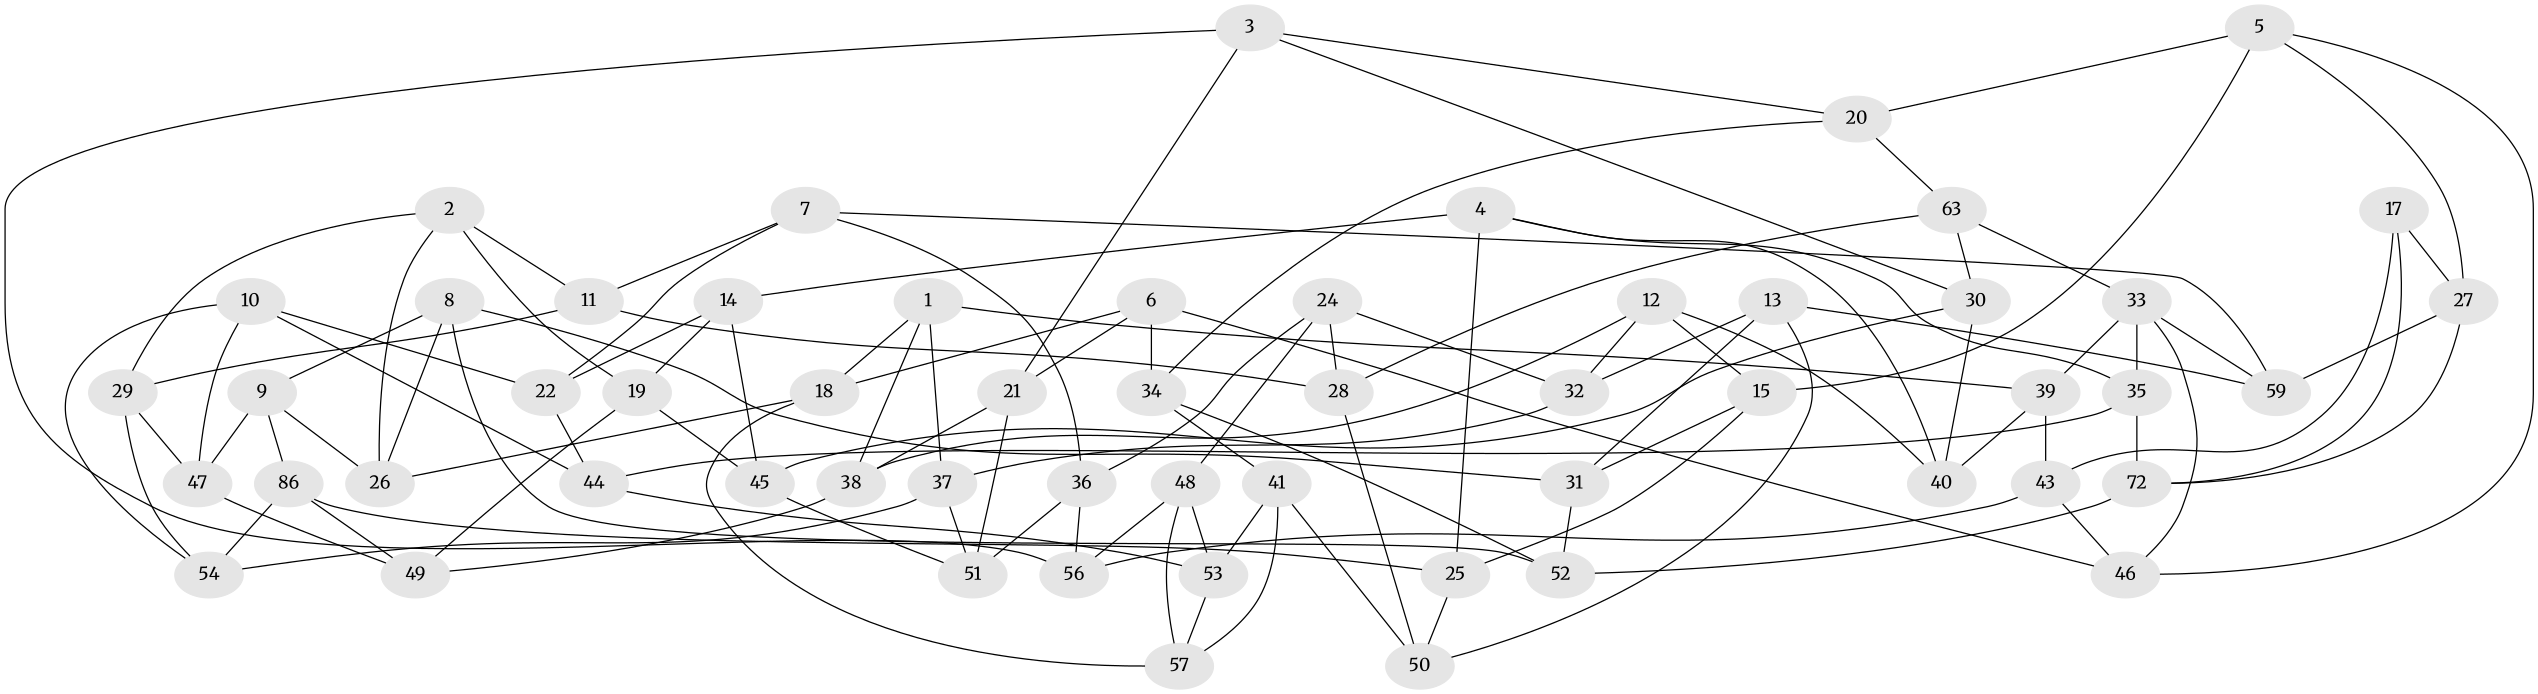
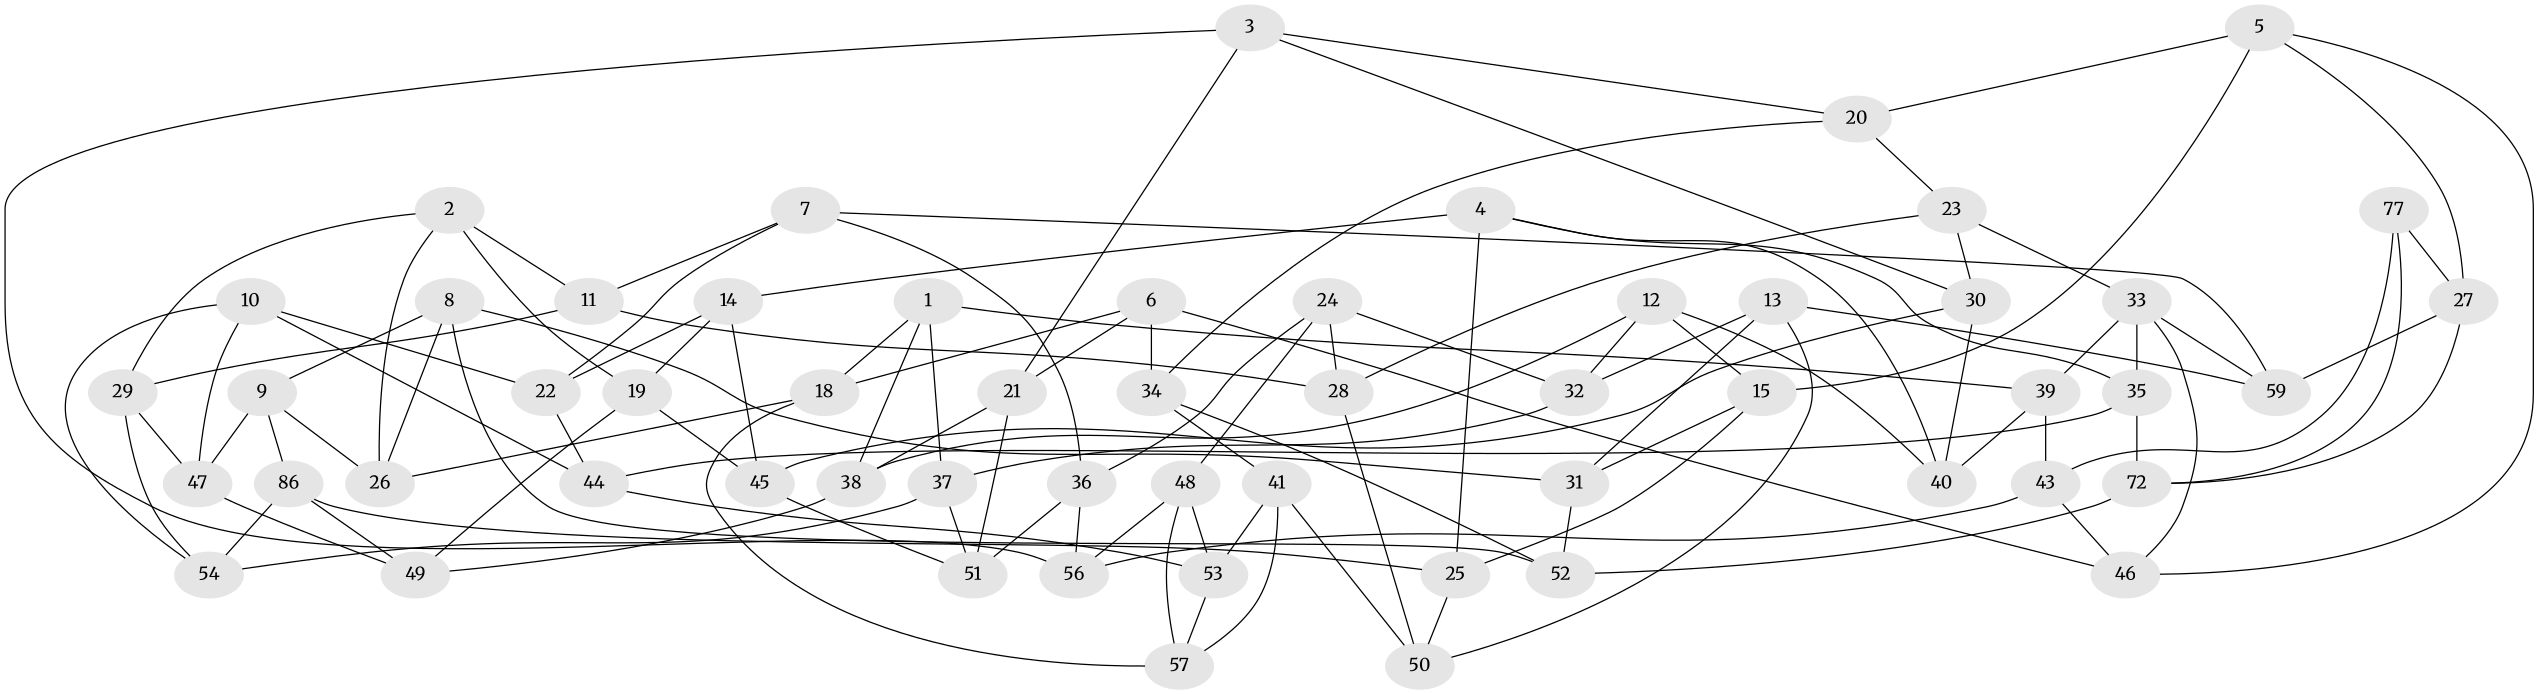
node "63": label "63" -> "23"
node "17": label "17" -> "77"
